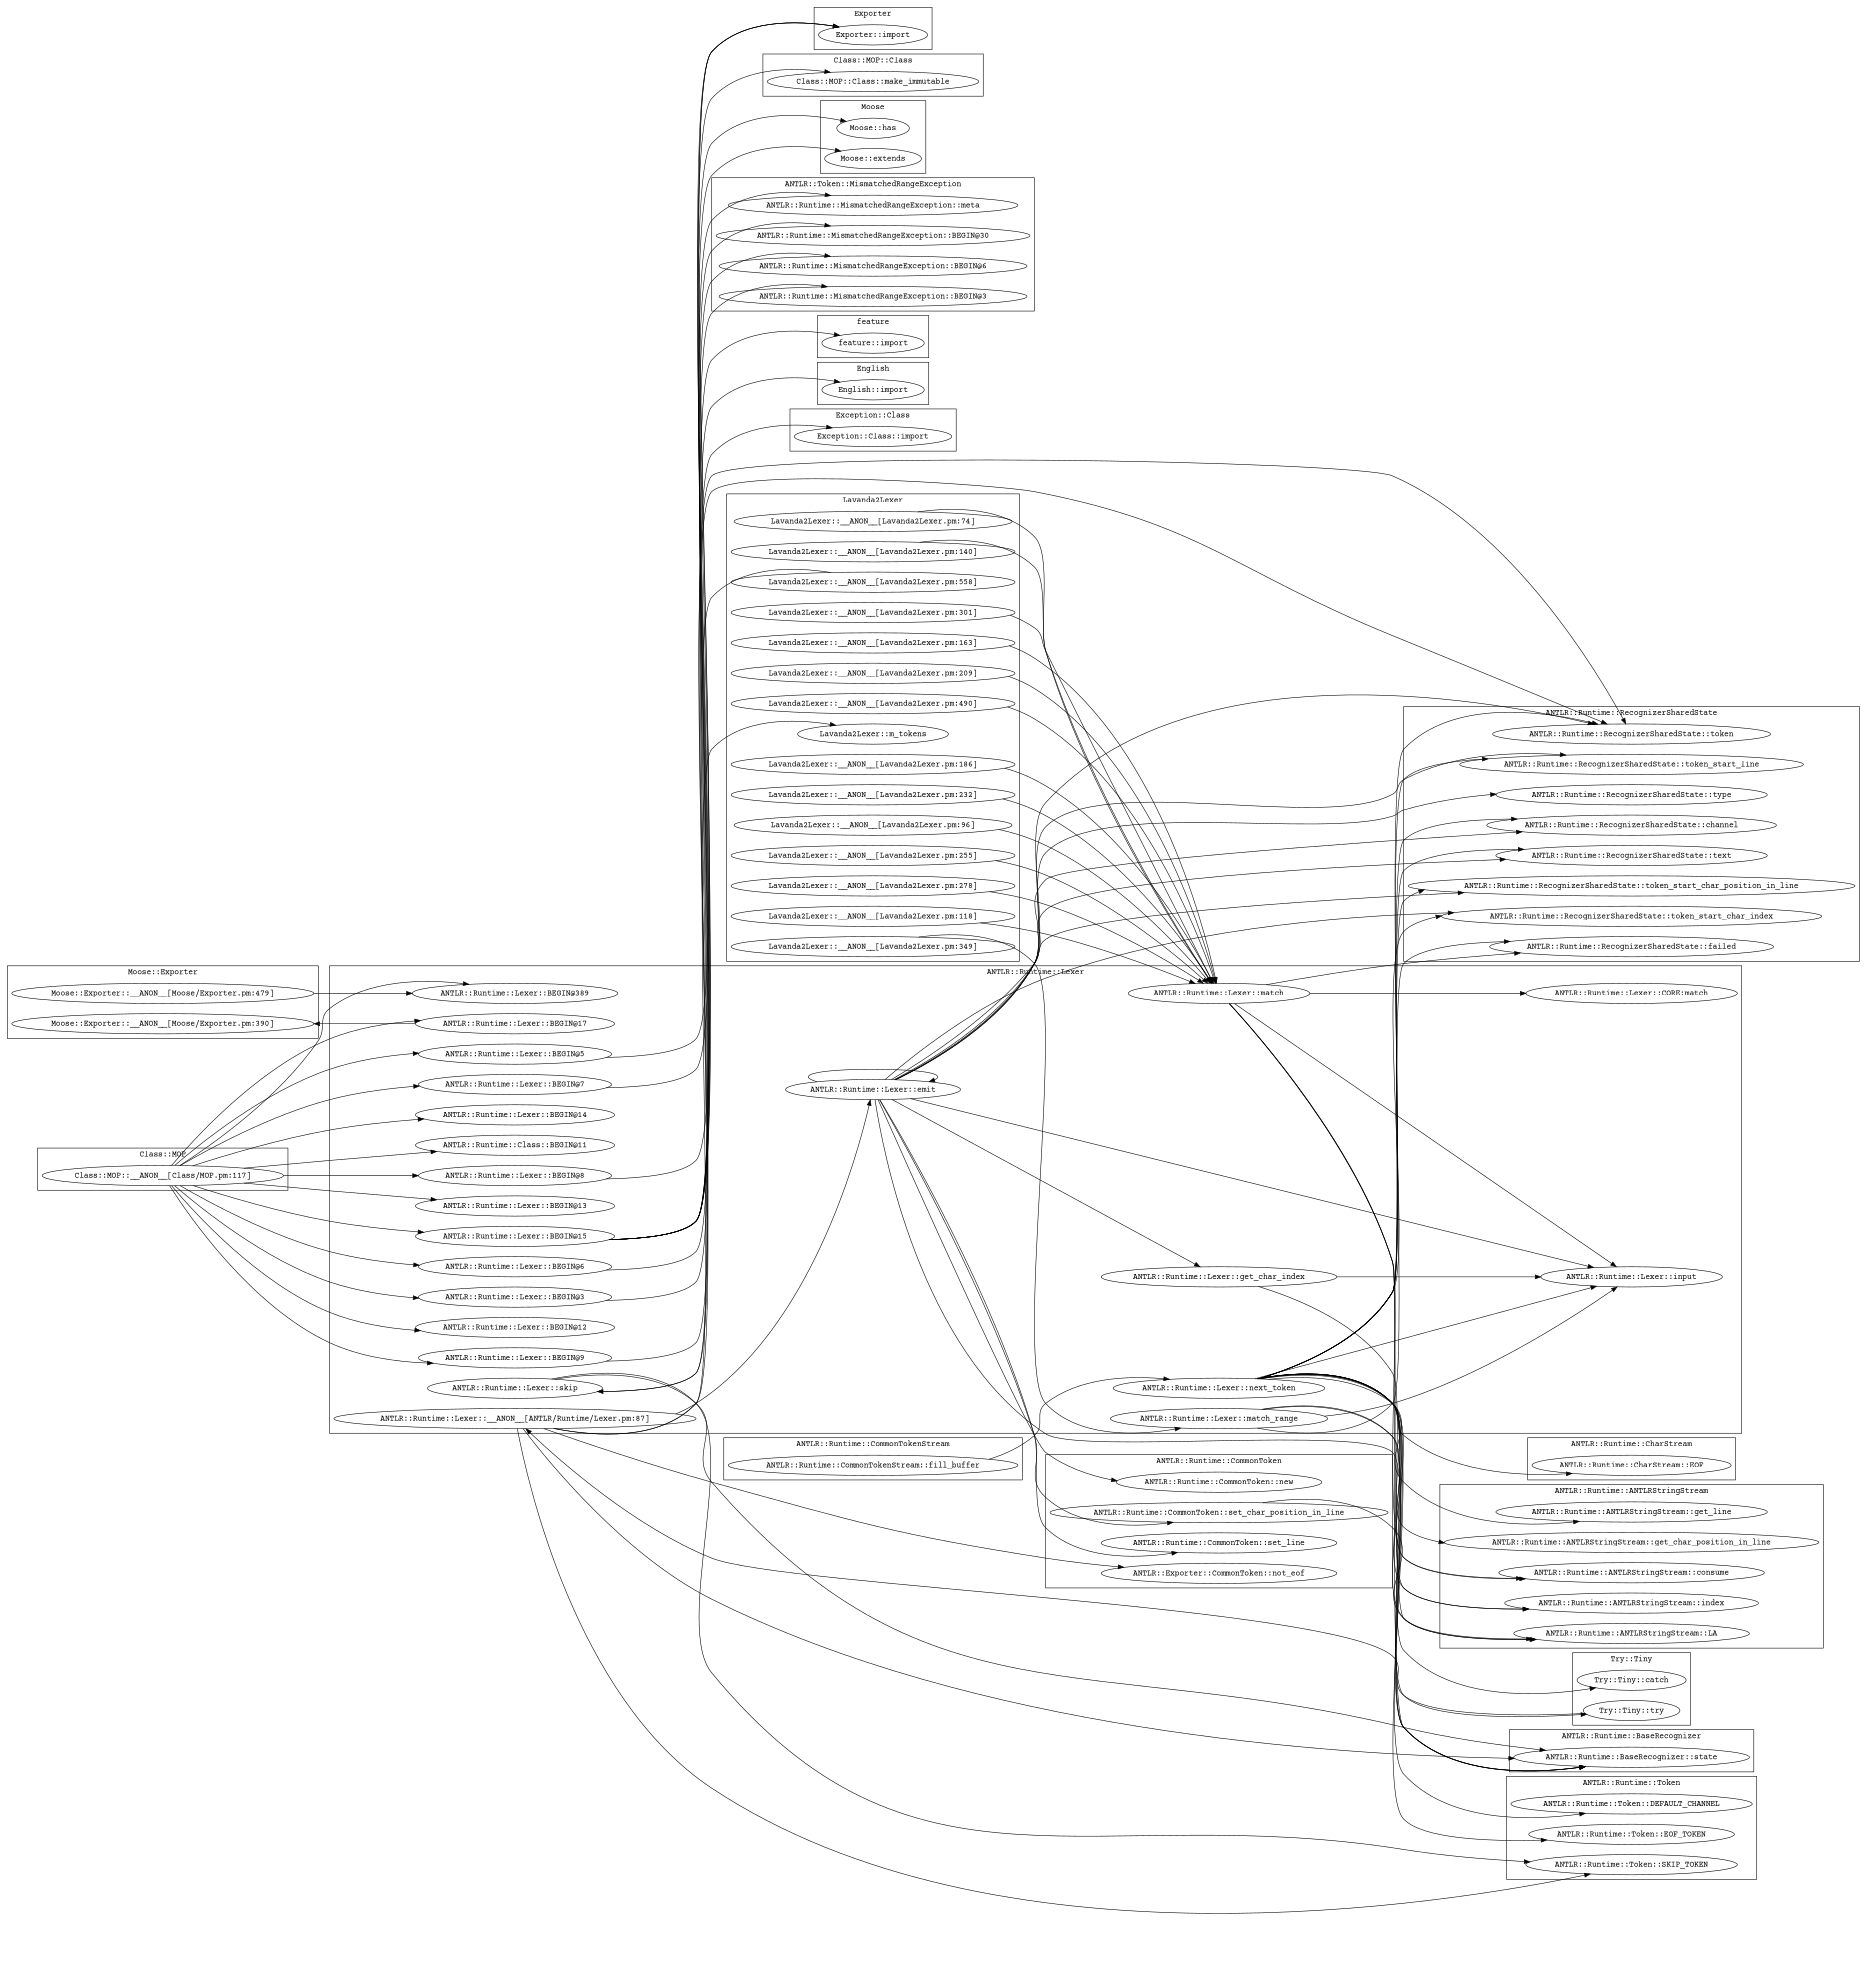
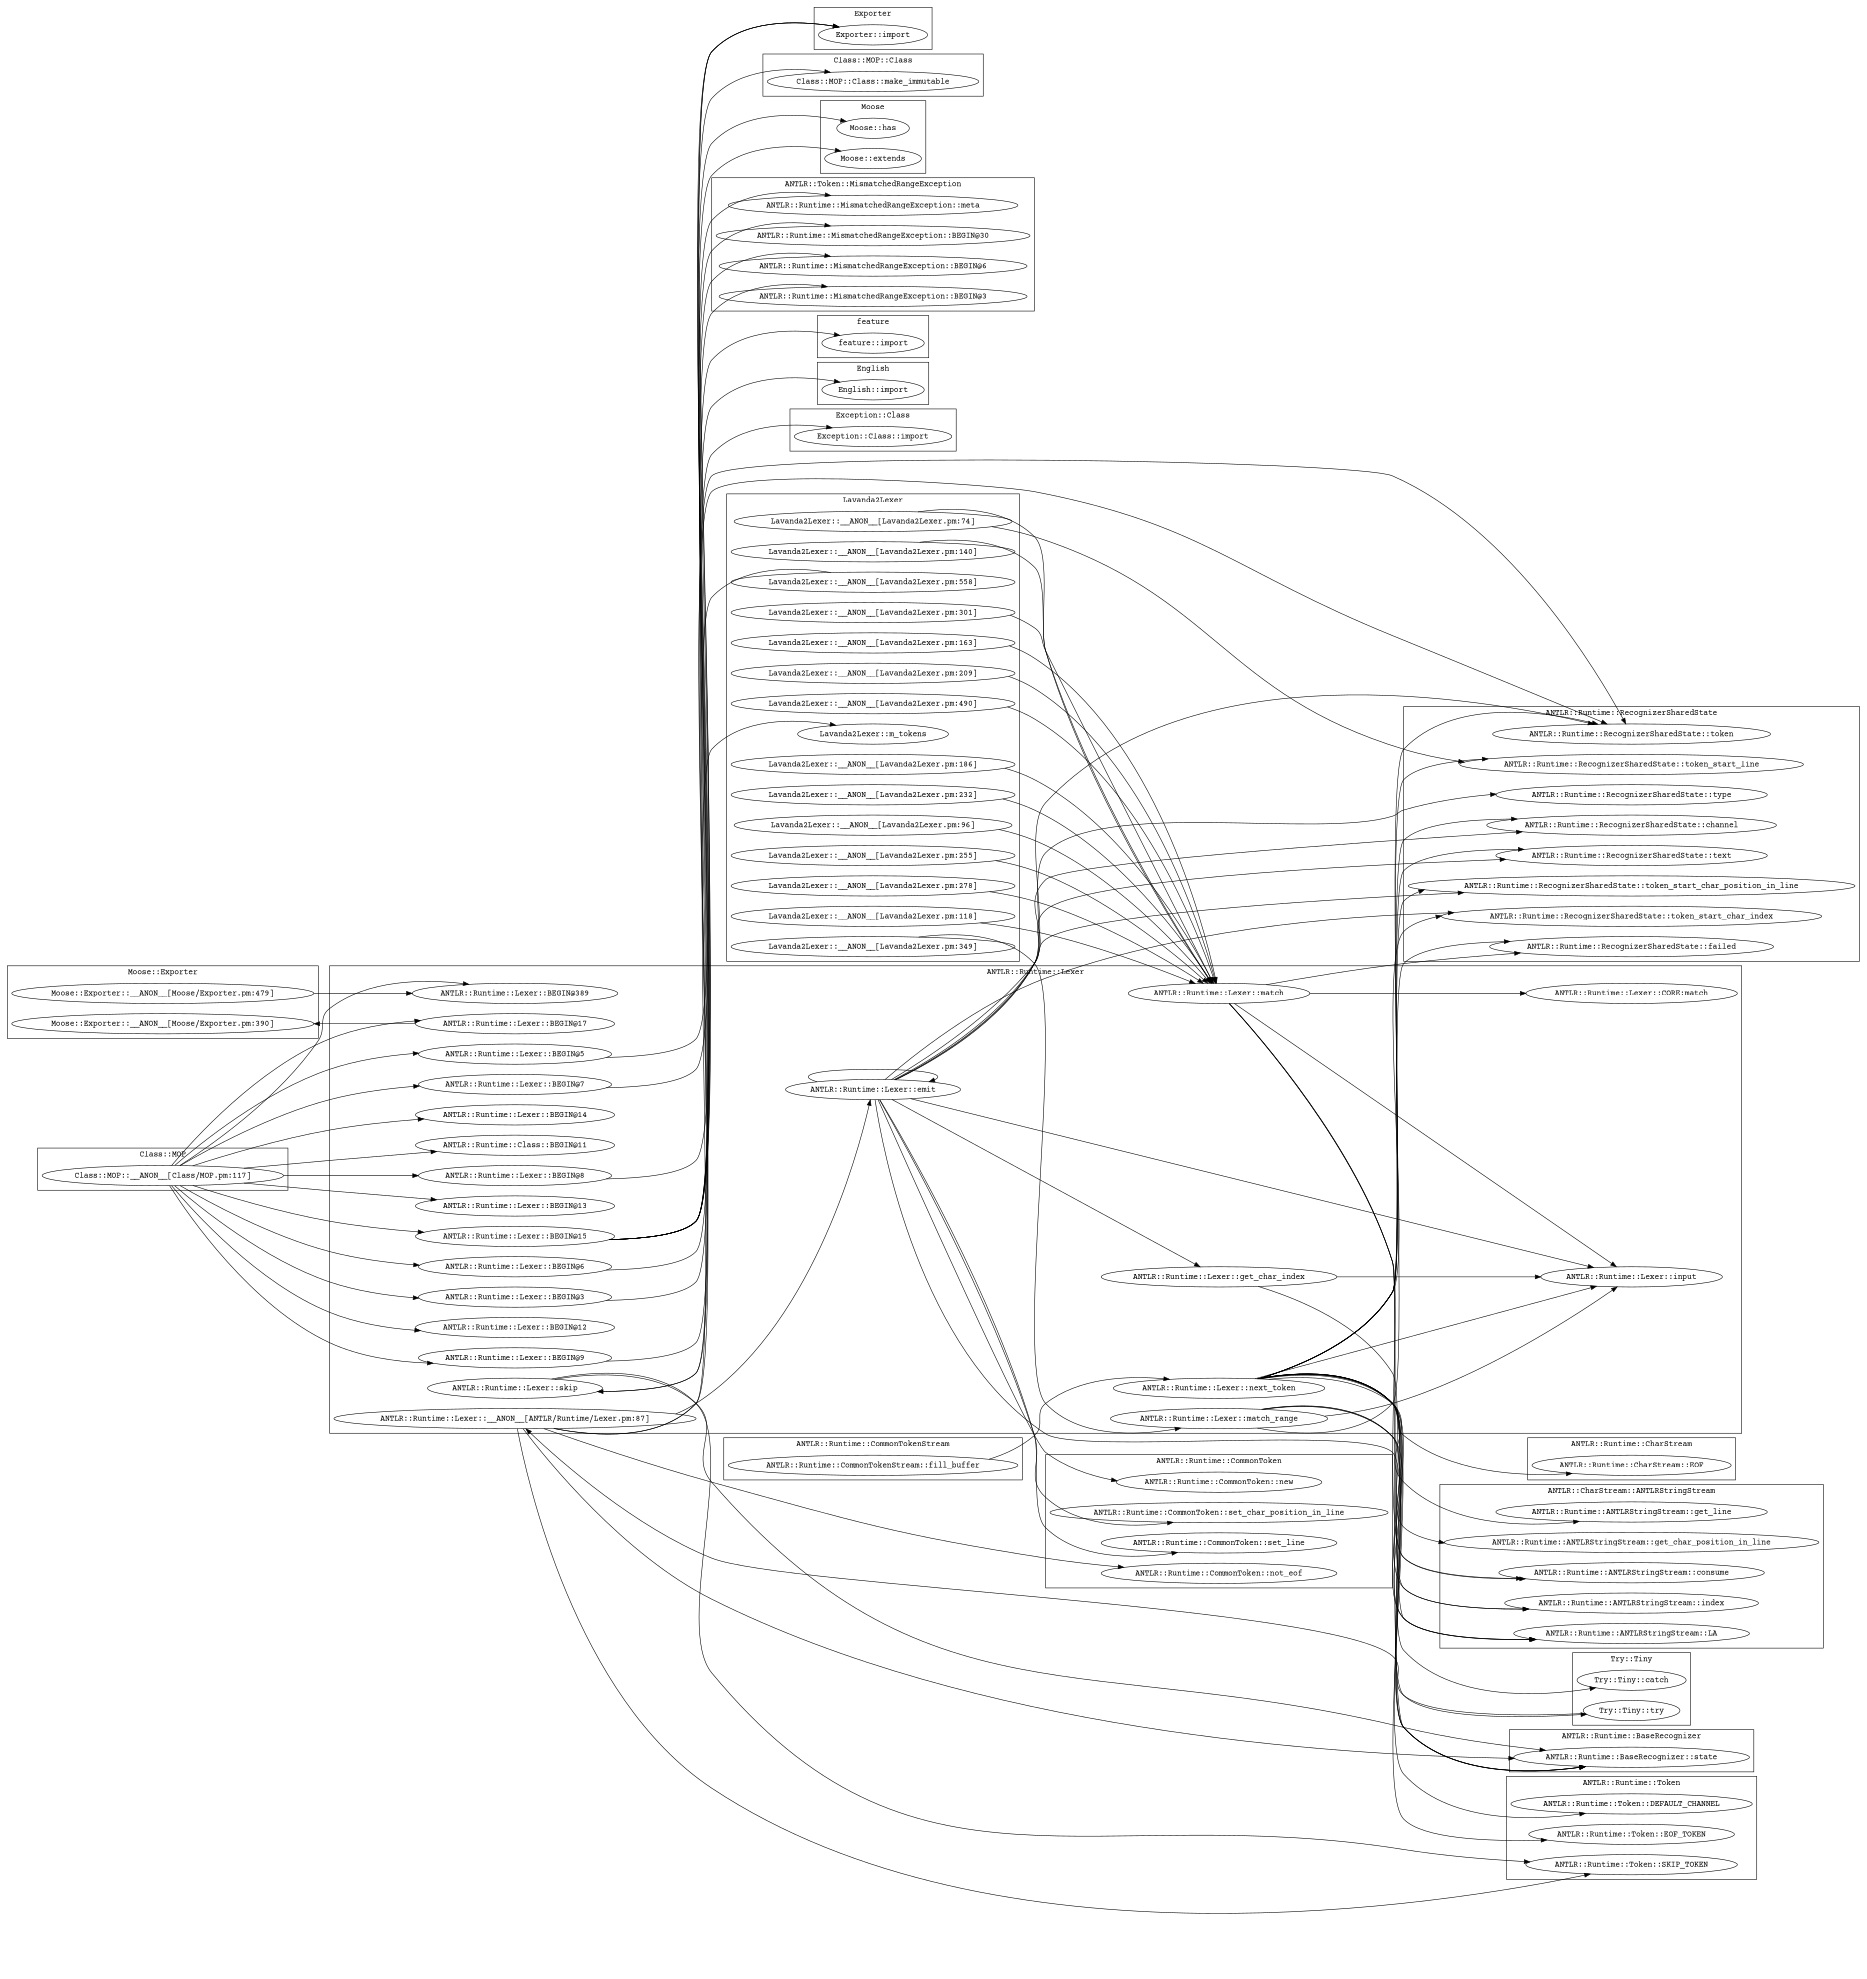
edge "ANTLR::Runtime::Lexer::emit" -> "ANTLR::Runtime::RecognizerSharedState::token_start_line": now "Lavanda2Lexer::__ANON__[Lavanda2Lexer.pm:74]" -> "ANTLR::Runtime::RecognizerSharedState::token_start_line"
cluster "ANTLR::Runtime::ANTLRStringStream": label "ANTLR::Runtime::ANTLRStringStream" -> "ANTLR::CharStream::ANTLRStringStream"
edge "ANTLR::Runtime::CommonToken::set_char_position_in_line" -> "ANTLR::Runtime::ANTLRStringStream::LA": now "ANTLR::Runtime::Lexer::match_range" -> "ANTLR::Runtime::ANTLRStringStream::LA"
node "ANTLR::Exporter::CommonToken::not_eof": label "ANTLR::Exporter::CommonToken::not_eof" -> "ANTLR::Runtime::CommonToken::not_eof"
